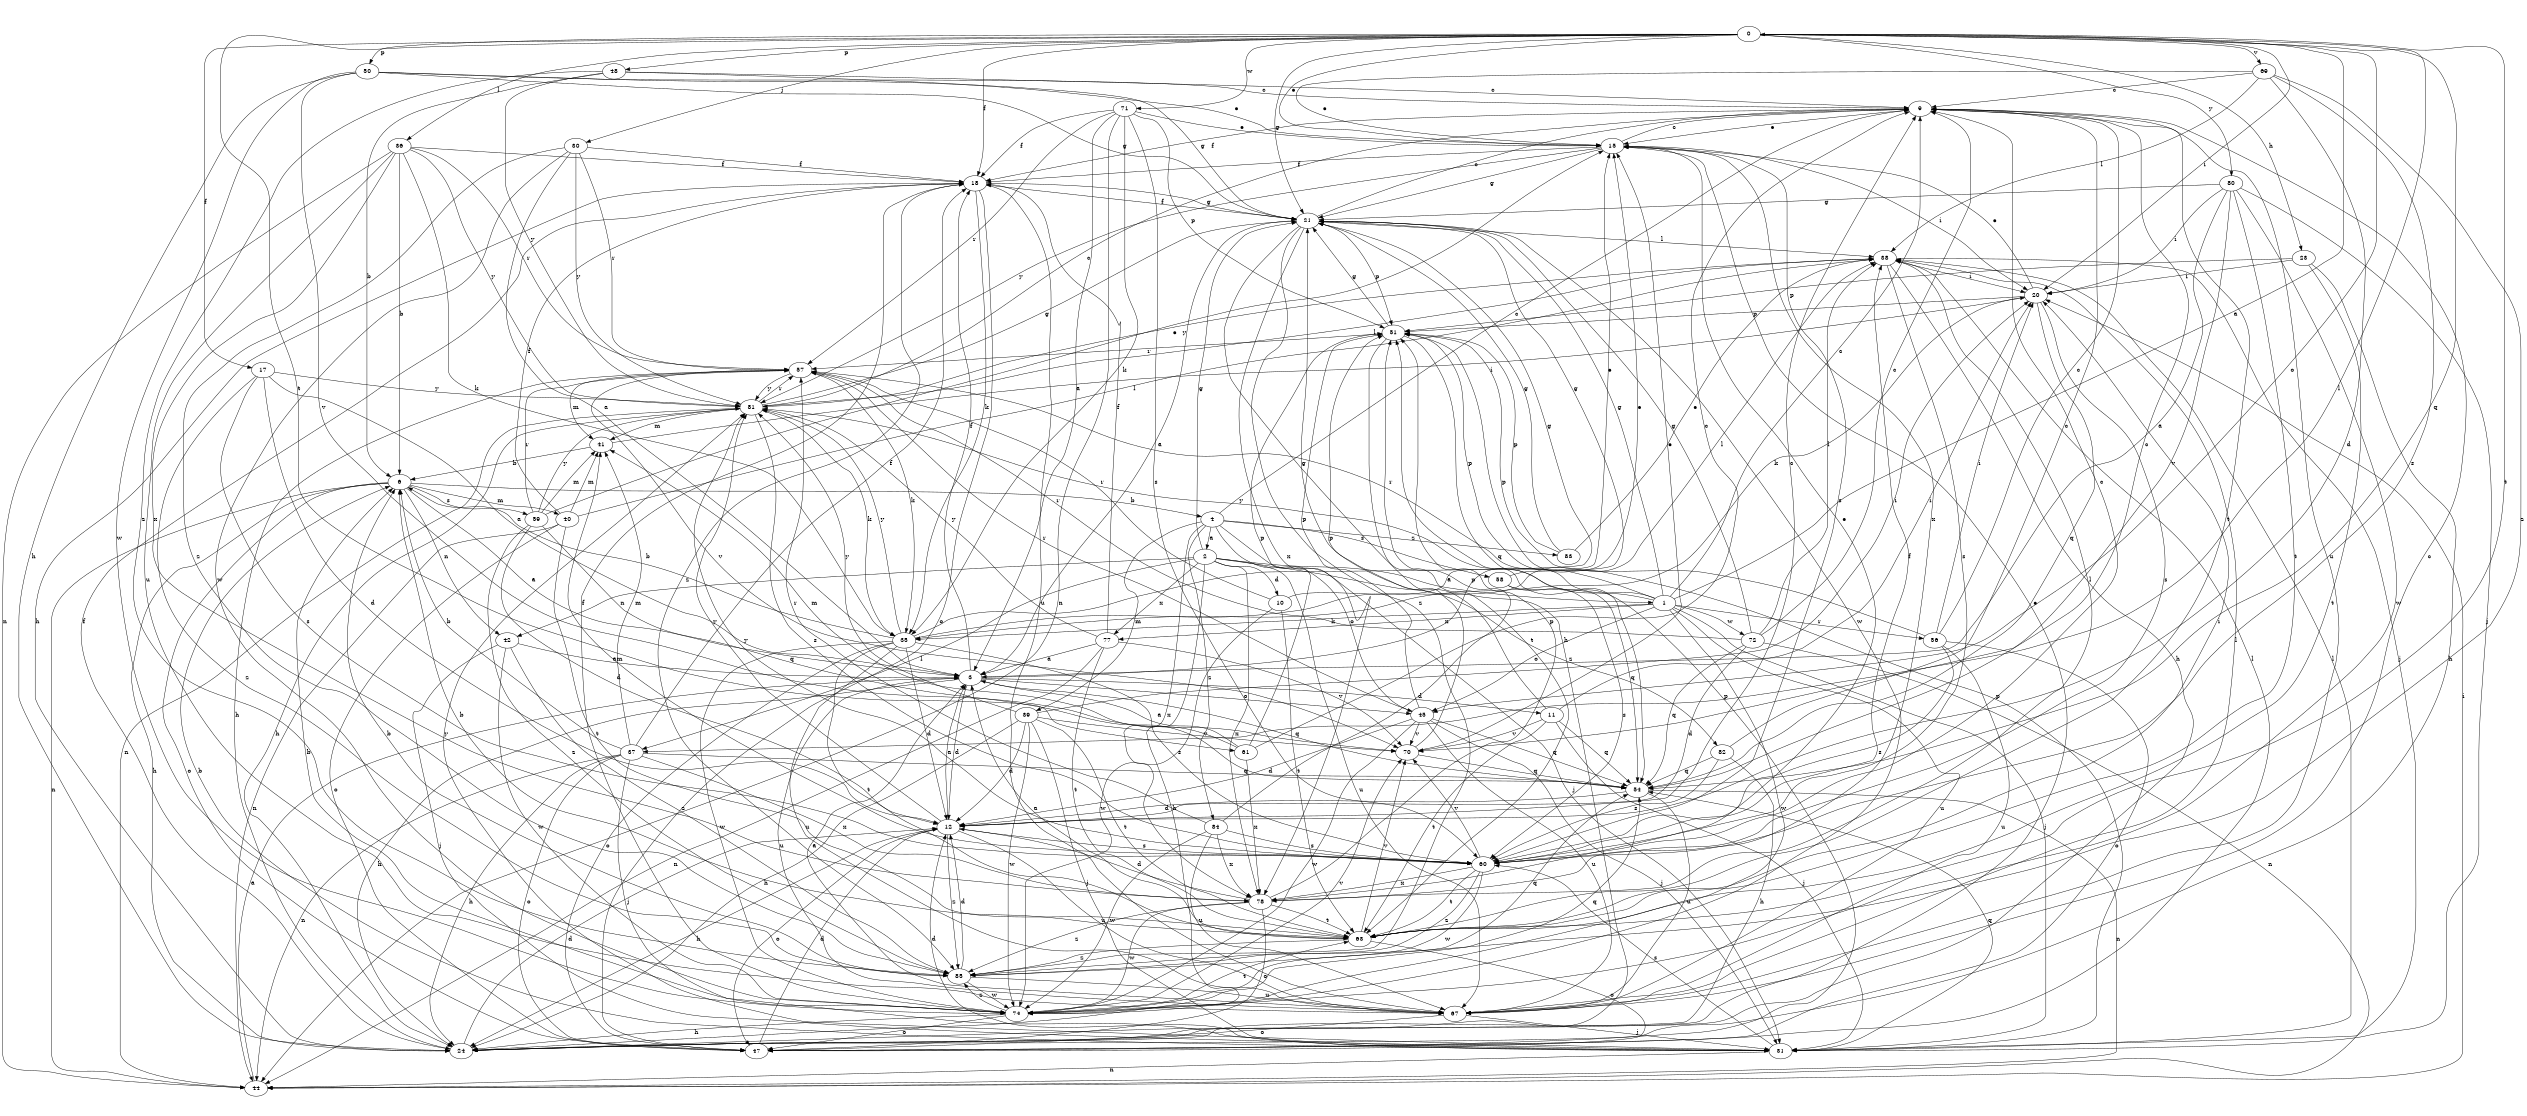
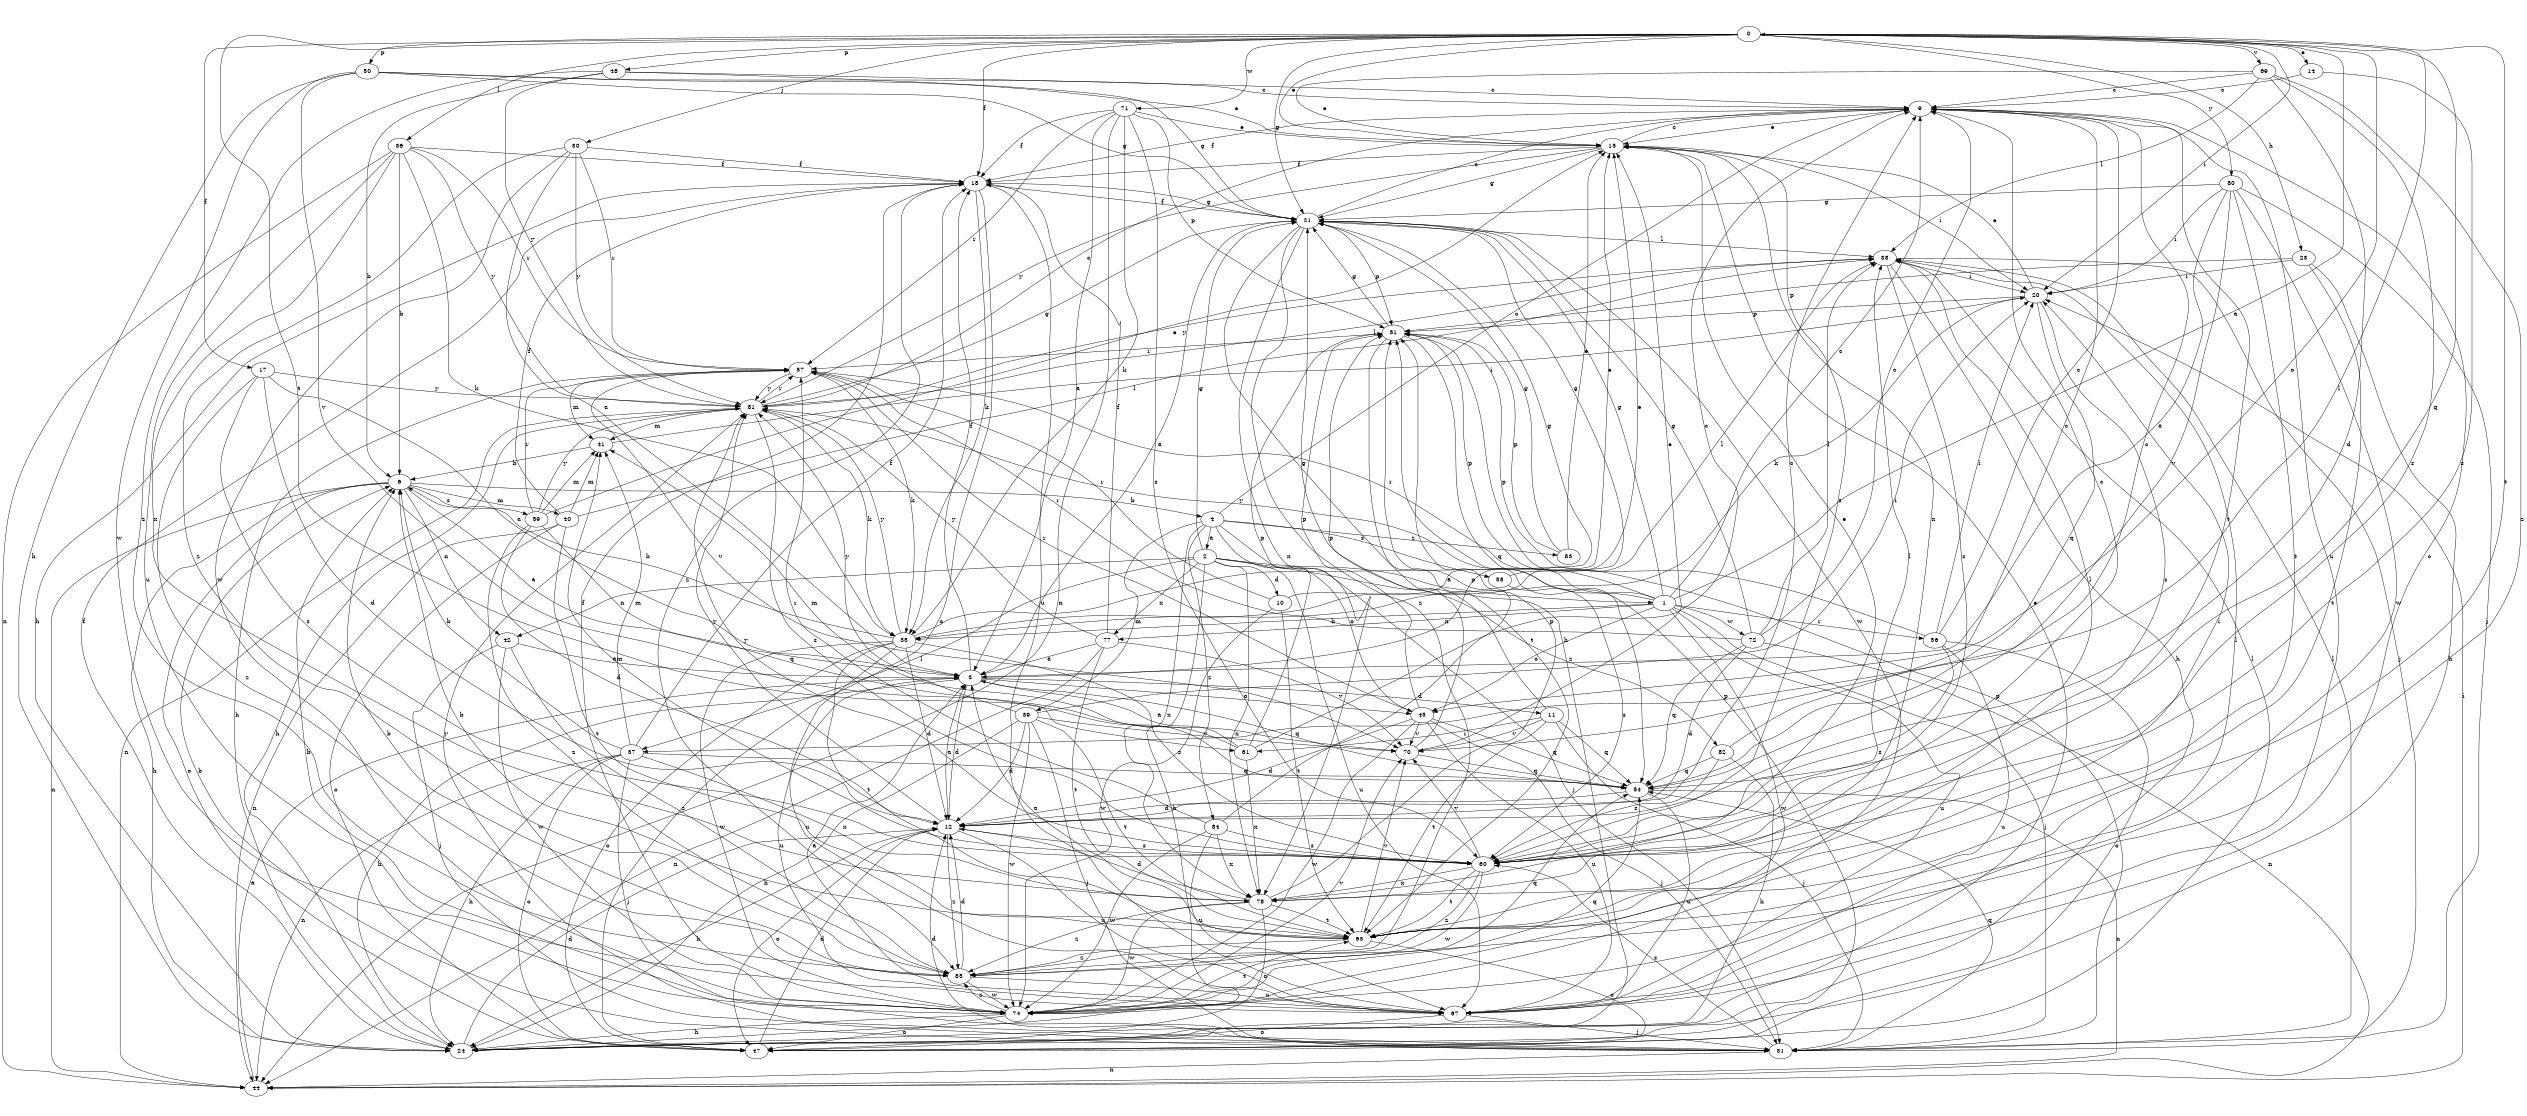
node "14": added
edge "83" -> "38": now "83" -> "15"
edge "60" -> "38": label "f" -> "l"
edge "11" -> "20": now "11" -> "61"
edge "58" -> "54": removed, label "q"
